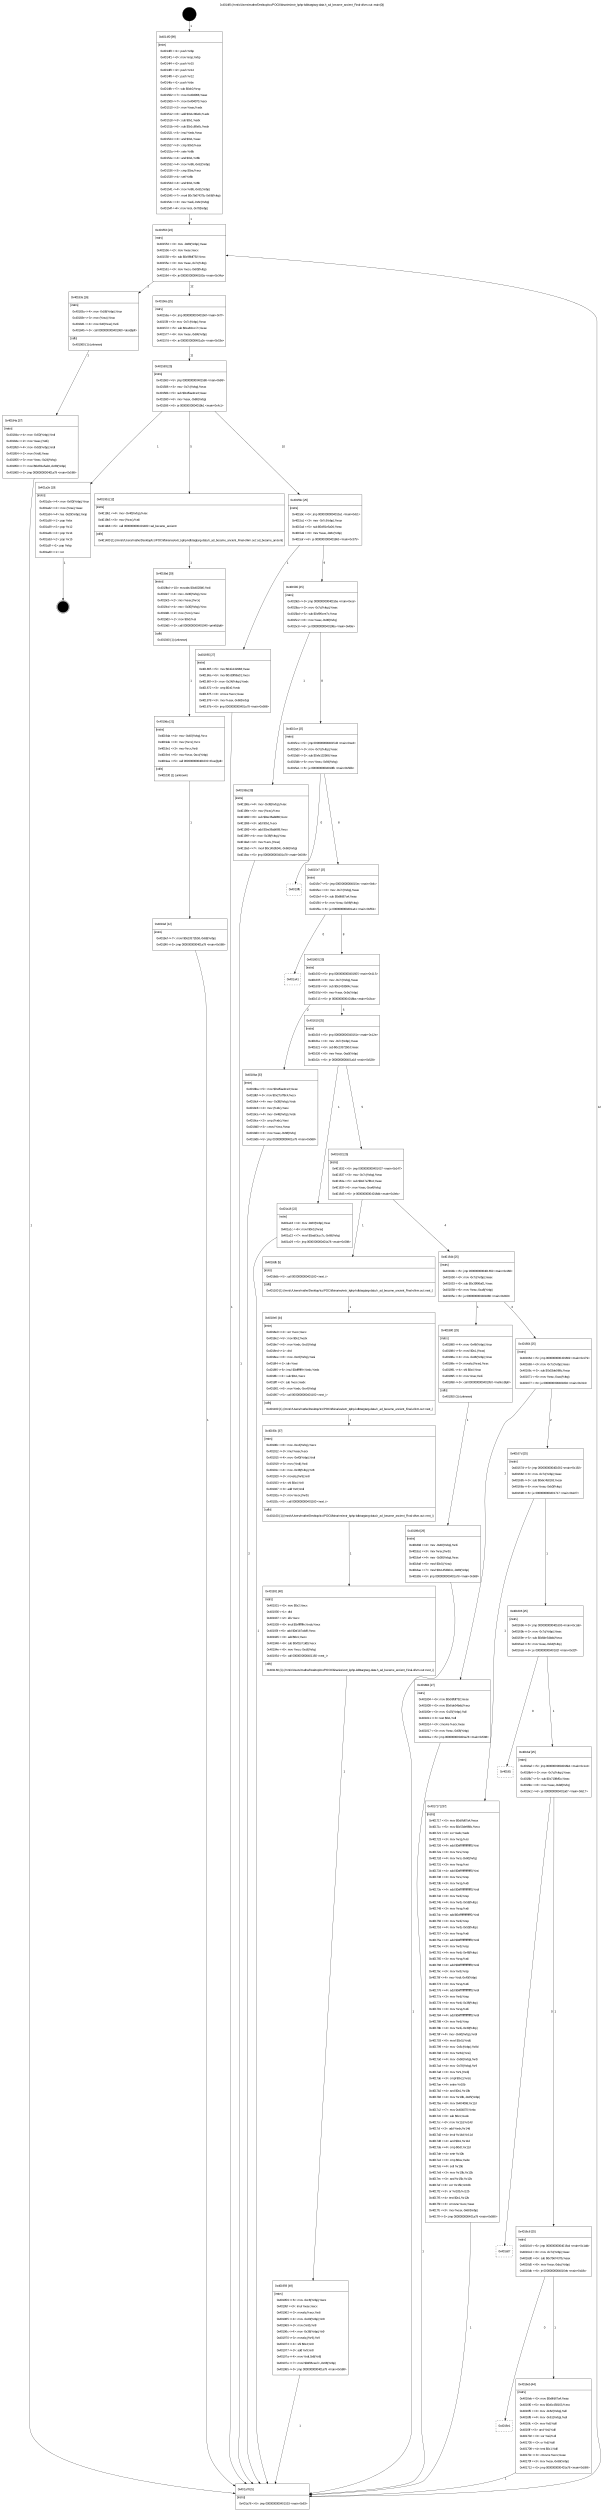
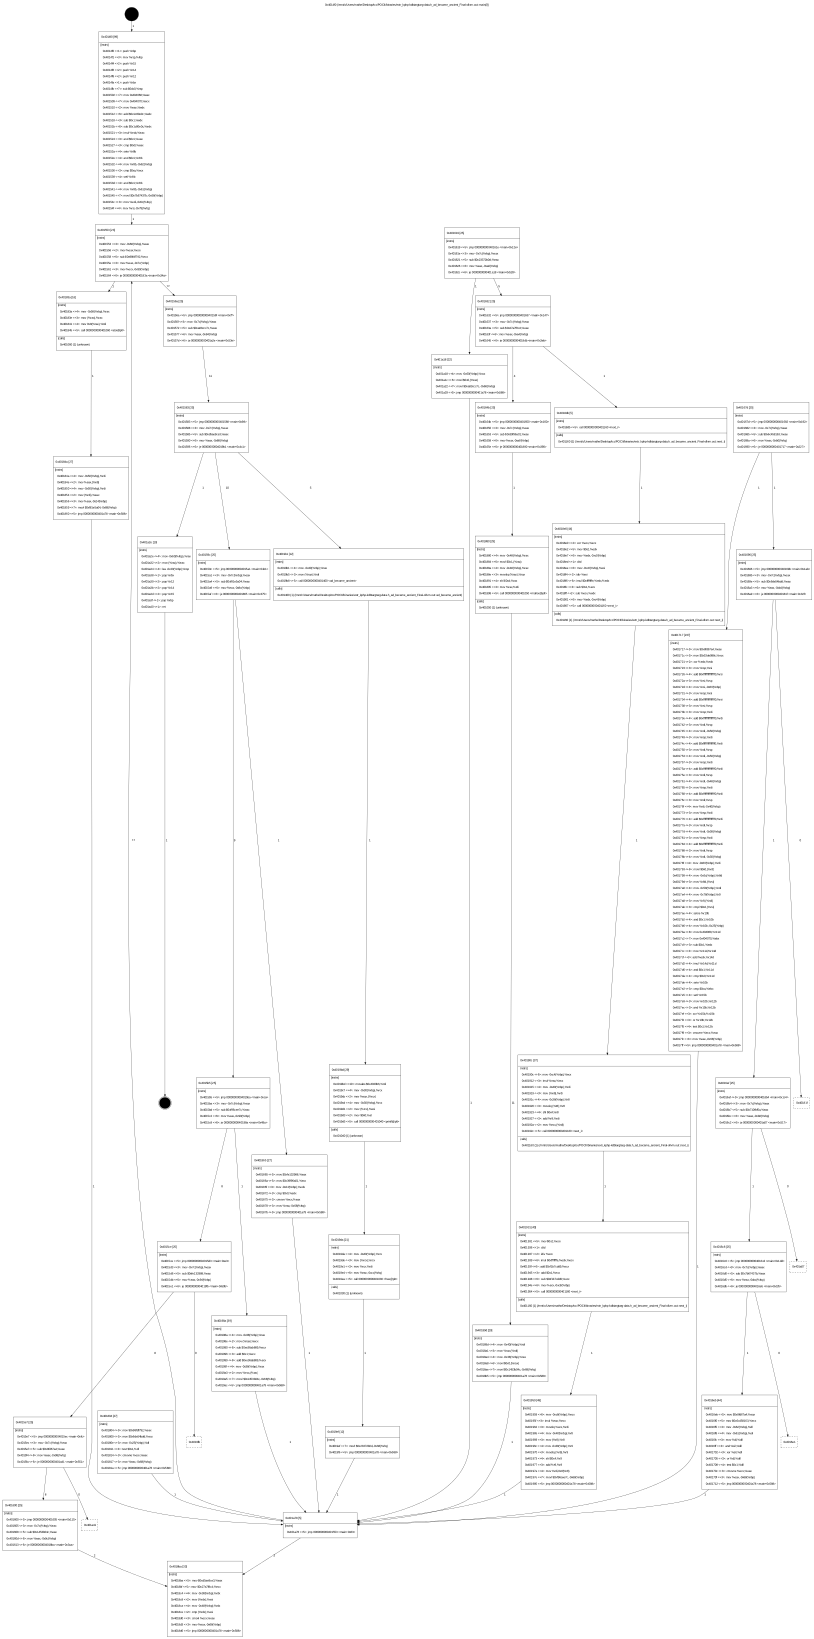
edge "0x401600 [25]" -> "0x401619 [25]": removed, label "6"
node "0x401664 [25]": removed
edge "0x401880 [29]" -> "0x40189d [29]": label " 1" -> " 11"
edge "0x4018ba [33]" -> "0x401a78 [5]": reversed
